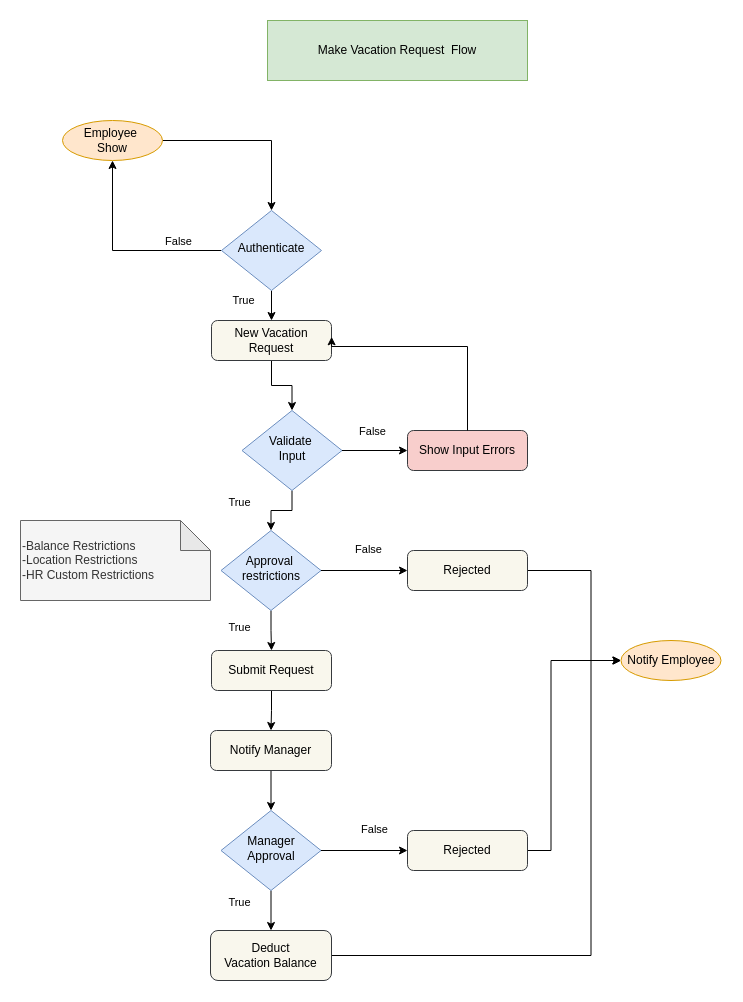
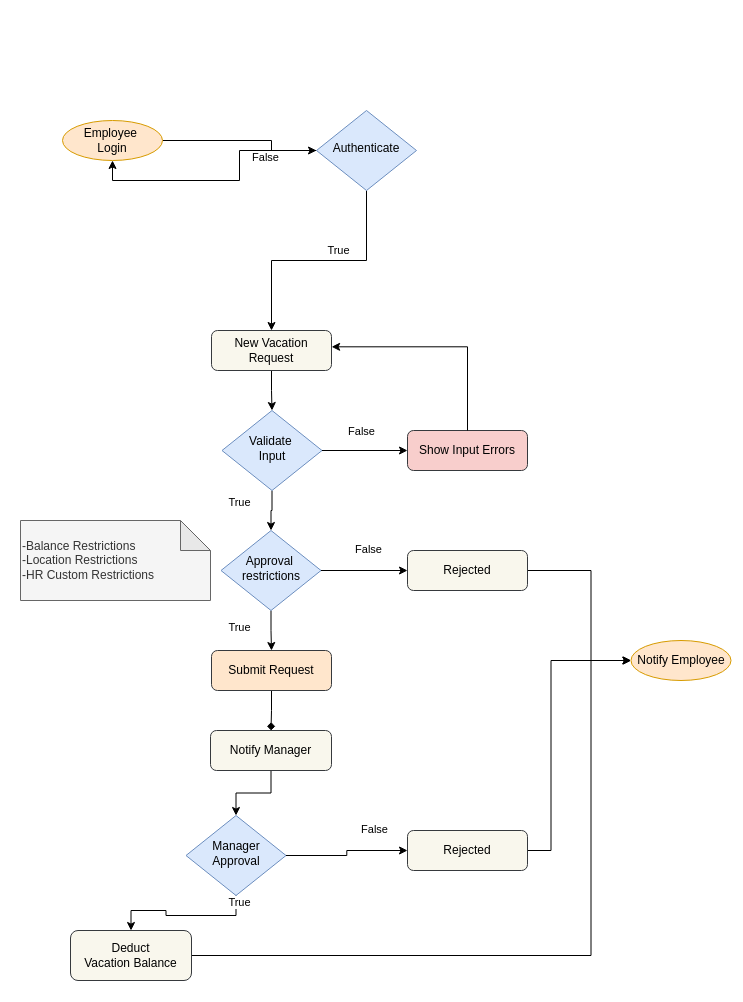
node "Make Vacation Request Flow": removed
node "Employee Show": label "Employee Show" -> "Employee Login"
node "Authenticate": moved (272, 251) -> (367, 151)
node "New Vacation Request": moved (272, 341) -> (272, 351)
node "Validate Input": moved (292, 451) -> (272, 451)
node "Notify Employee": moved (671, 661) -> (681, 661)
node "Submit Request": fillcolor #f9f7ed -> #ffe6cc
edge "Submit Request" -> "Notify Manager": arrowhead classic -> diamond
node "Manager Approval": moved (271, 851) -> (236, 856)
node "Deduct Vacation Balance": moved (271, 956) -> (131, 956)
